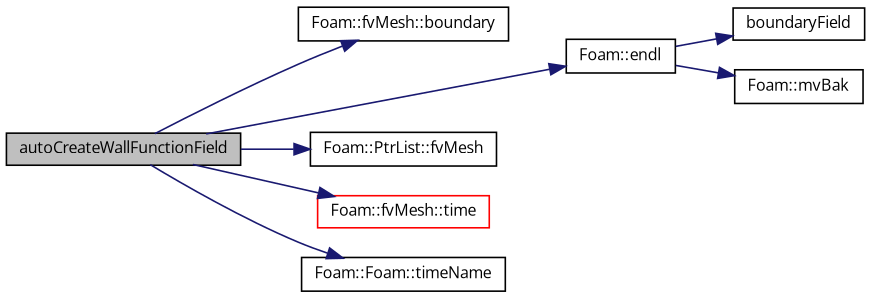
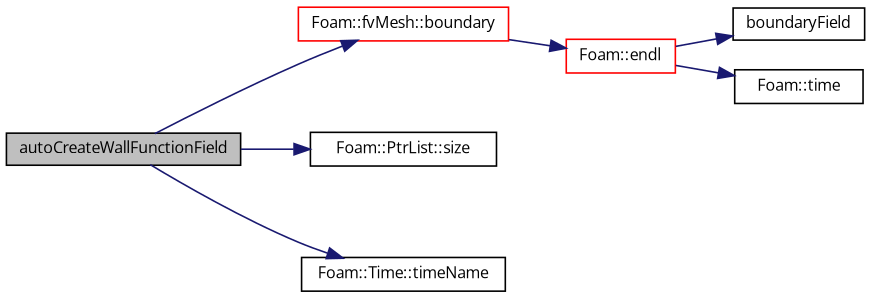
node "Foam::fvMesh::boundary": color black -> red
node "Foam::endl": color black -> red
node "Foam::mvBak": label "Foam::mvBak" -> "Foam::time"
edge "autoCreateWallFunctionField" -> "Foam::endl": now "Foam::fvMesh::boundary" -> "Foam::endl"
node "Foam::PtrList::fvMesh": label "Foam::PtrList::fvMesh" -> "Foam::PtrList::size"
node "Foam::fvMesh::time": removed
node "Foam::Foam::timeName": label "Foam::Foam::timeName" -> "Foam::Time::timeName"
